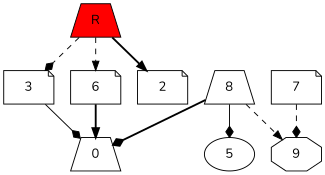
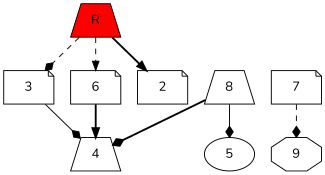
edge "8" -> "9": removed
node "0": label "0" -> "4"
